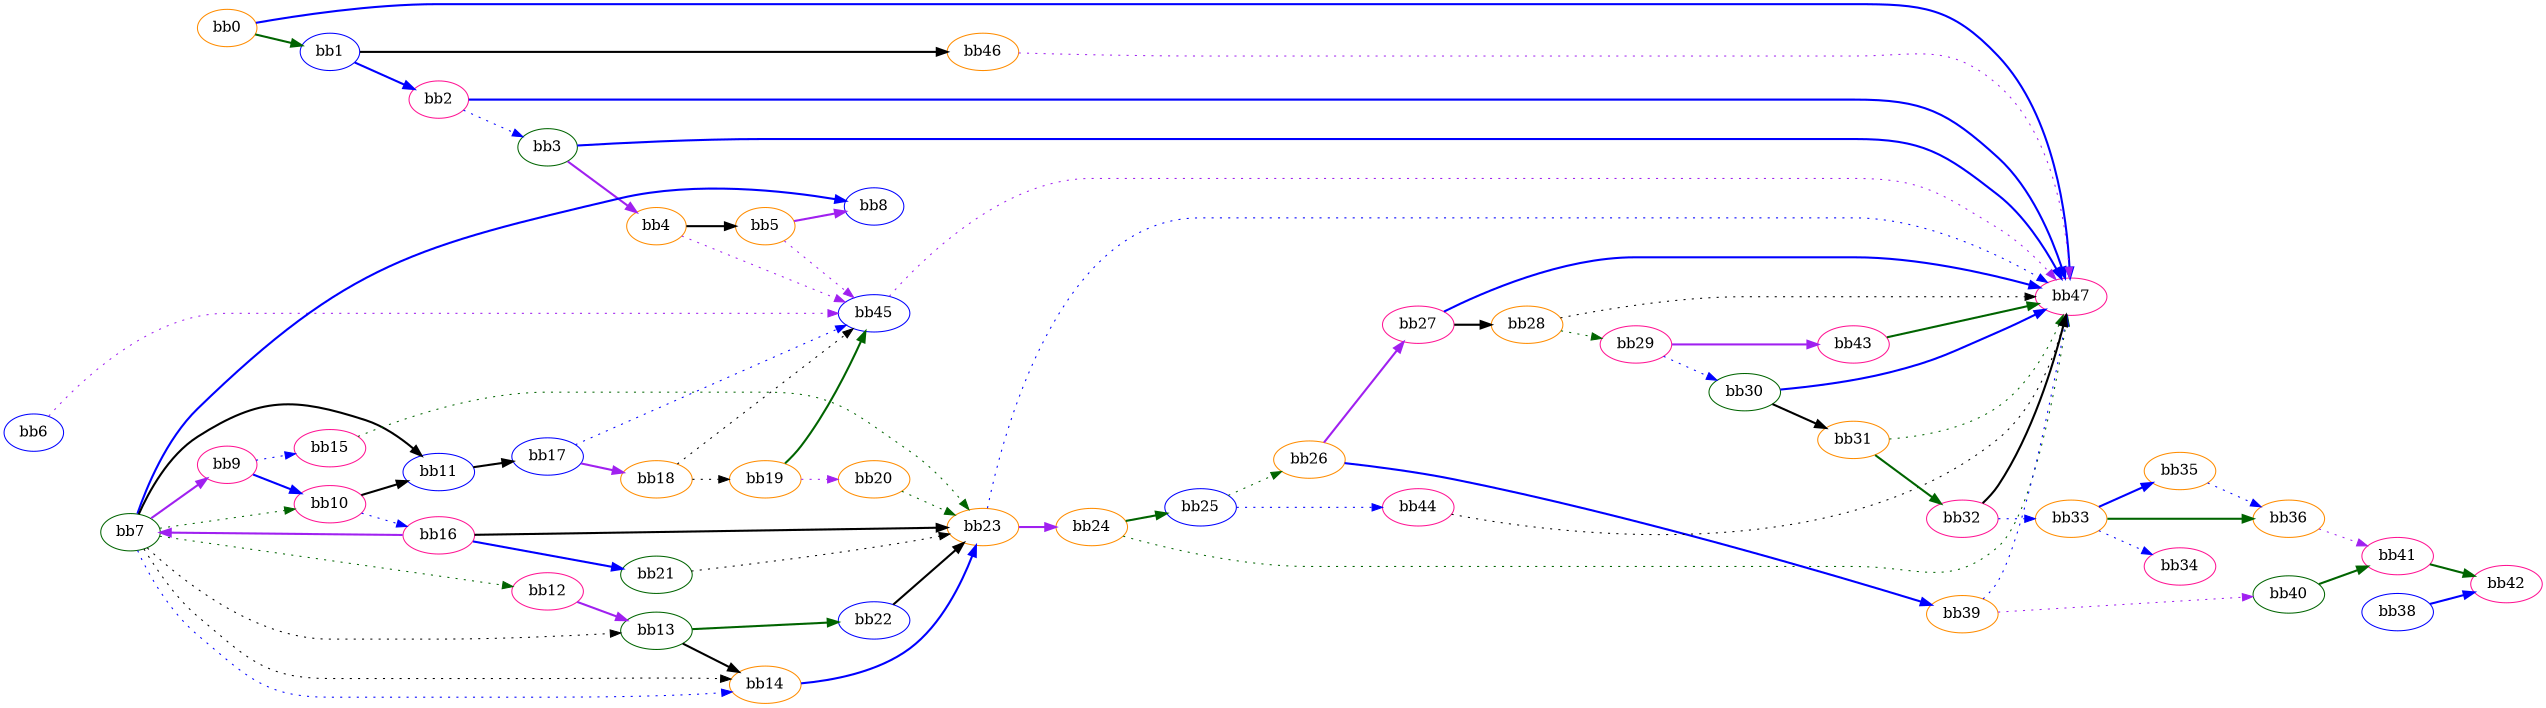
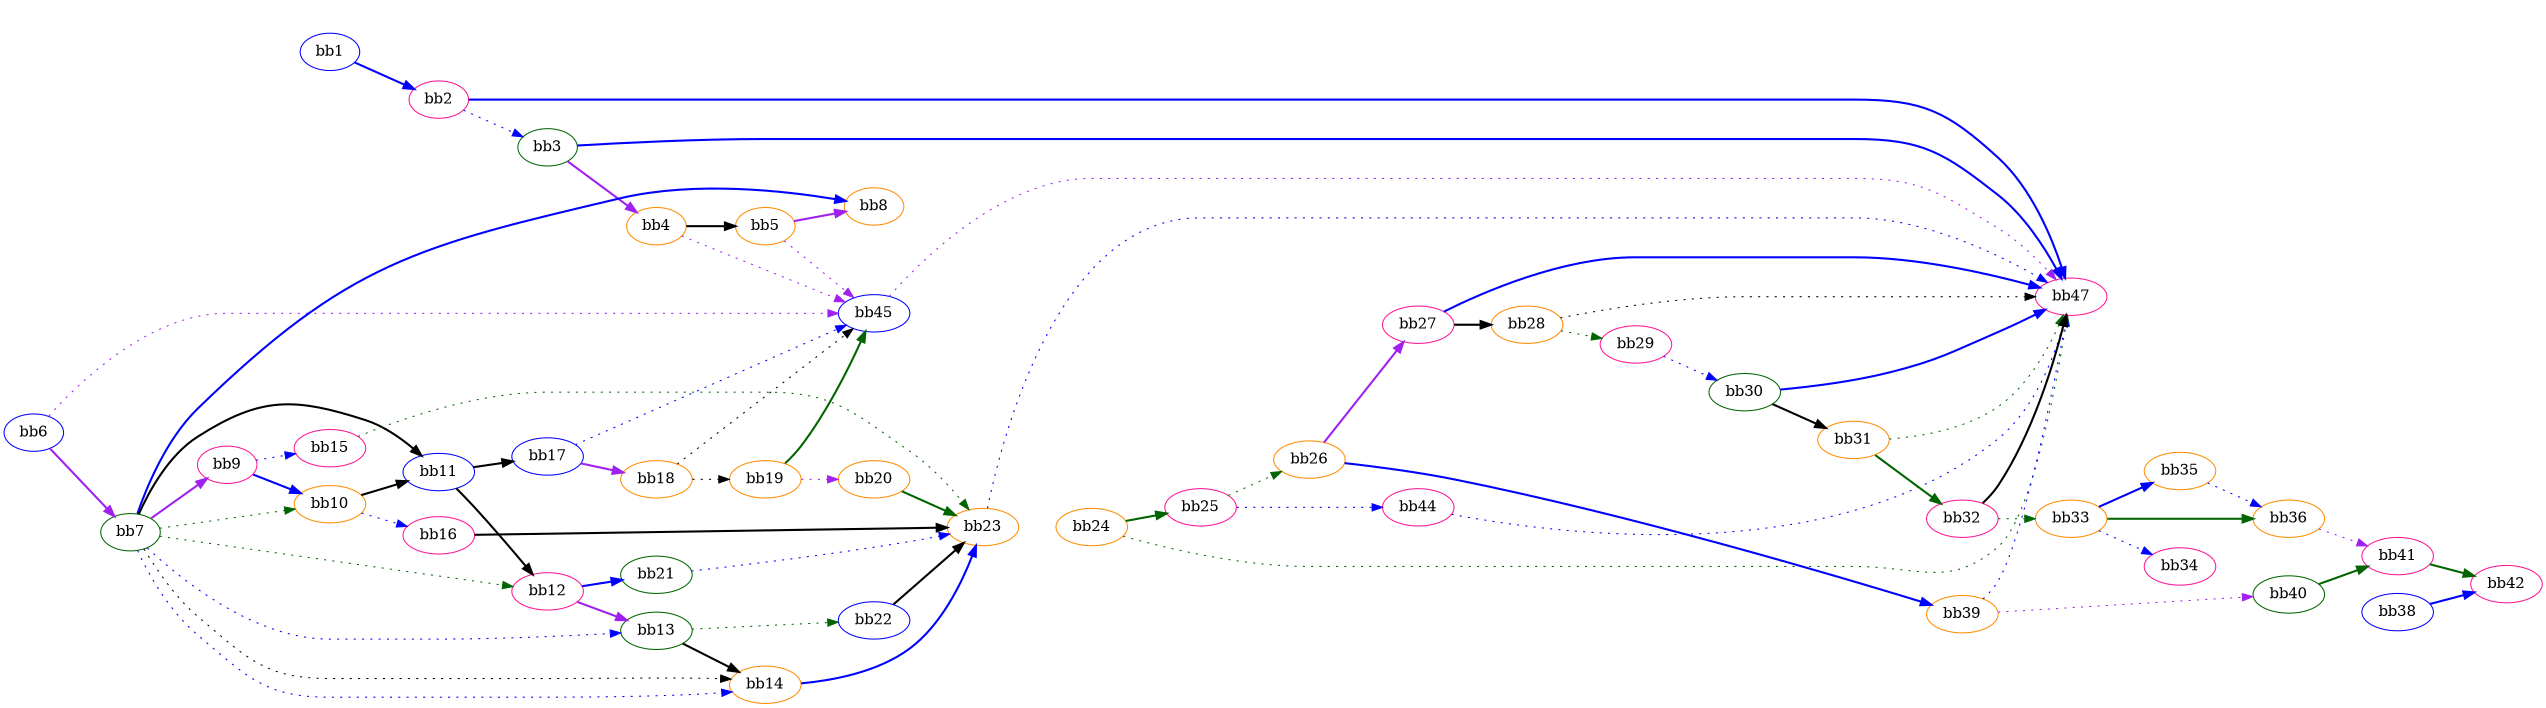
node "bb0": removed
node "bb46": removed
node "bb8": color blue -> darkorange
node "bb43": removed
edge "bb20" -> "bb23": style dotted -> bold
node "bb10": color deeppink -> darkorange
node "bb25": color blue -> deeppink
edge "bb32" -> "bb33": color blue -> darkgreen
edge "bb44" -> "bb47": color black -> blue
edge "bb11" -> "bb12": added
edge "bb23" -> "bb24": removed
edge "bb16" -> "bb7": now "bb6" -> "bb7"
edge "bb16" -> "bb21": now "bb12" -> "bb21"
edge "bb21" -> "bb23": color black -> blue
edge "bb13" -> "bb22": style bold -> dotted
edge "bb7" -> "bb13": color black -> blue
